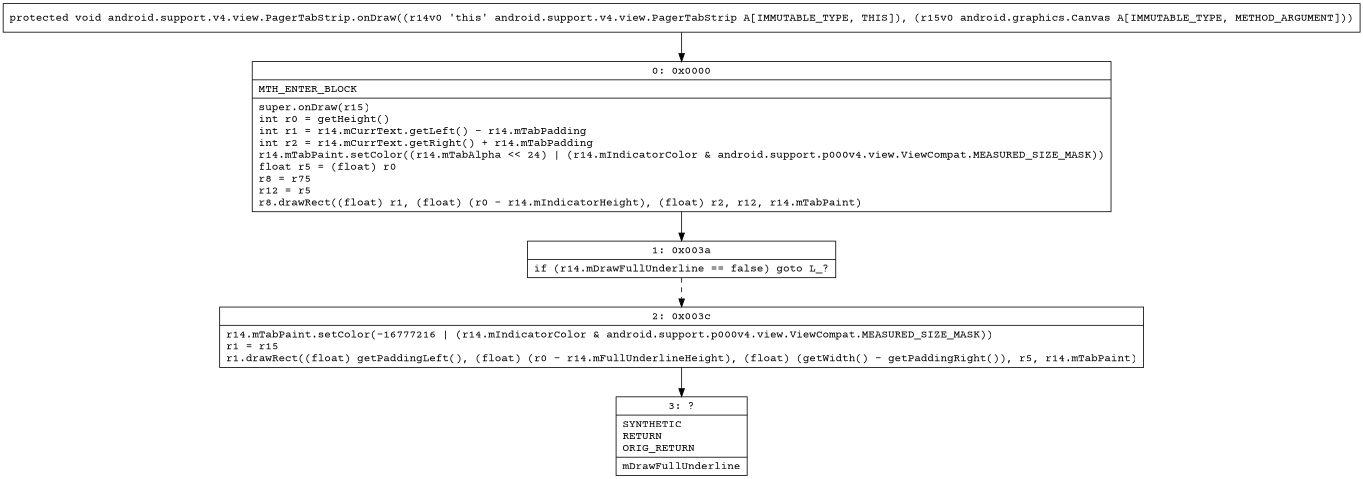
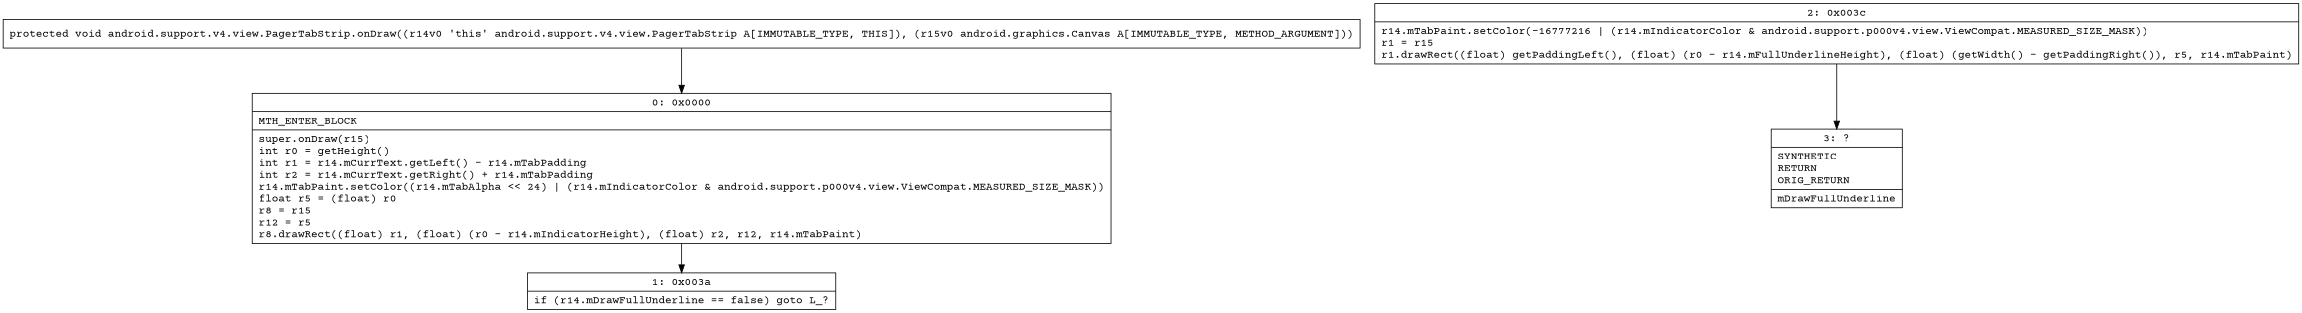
node "0: 0x0000": text "r8 = r75" -> "r8 = r15"
edge "1: 0x003a" -> "2: 0x003c": removed
